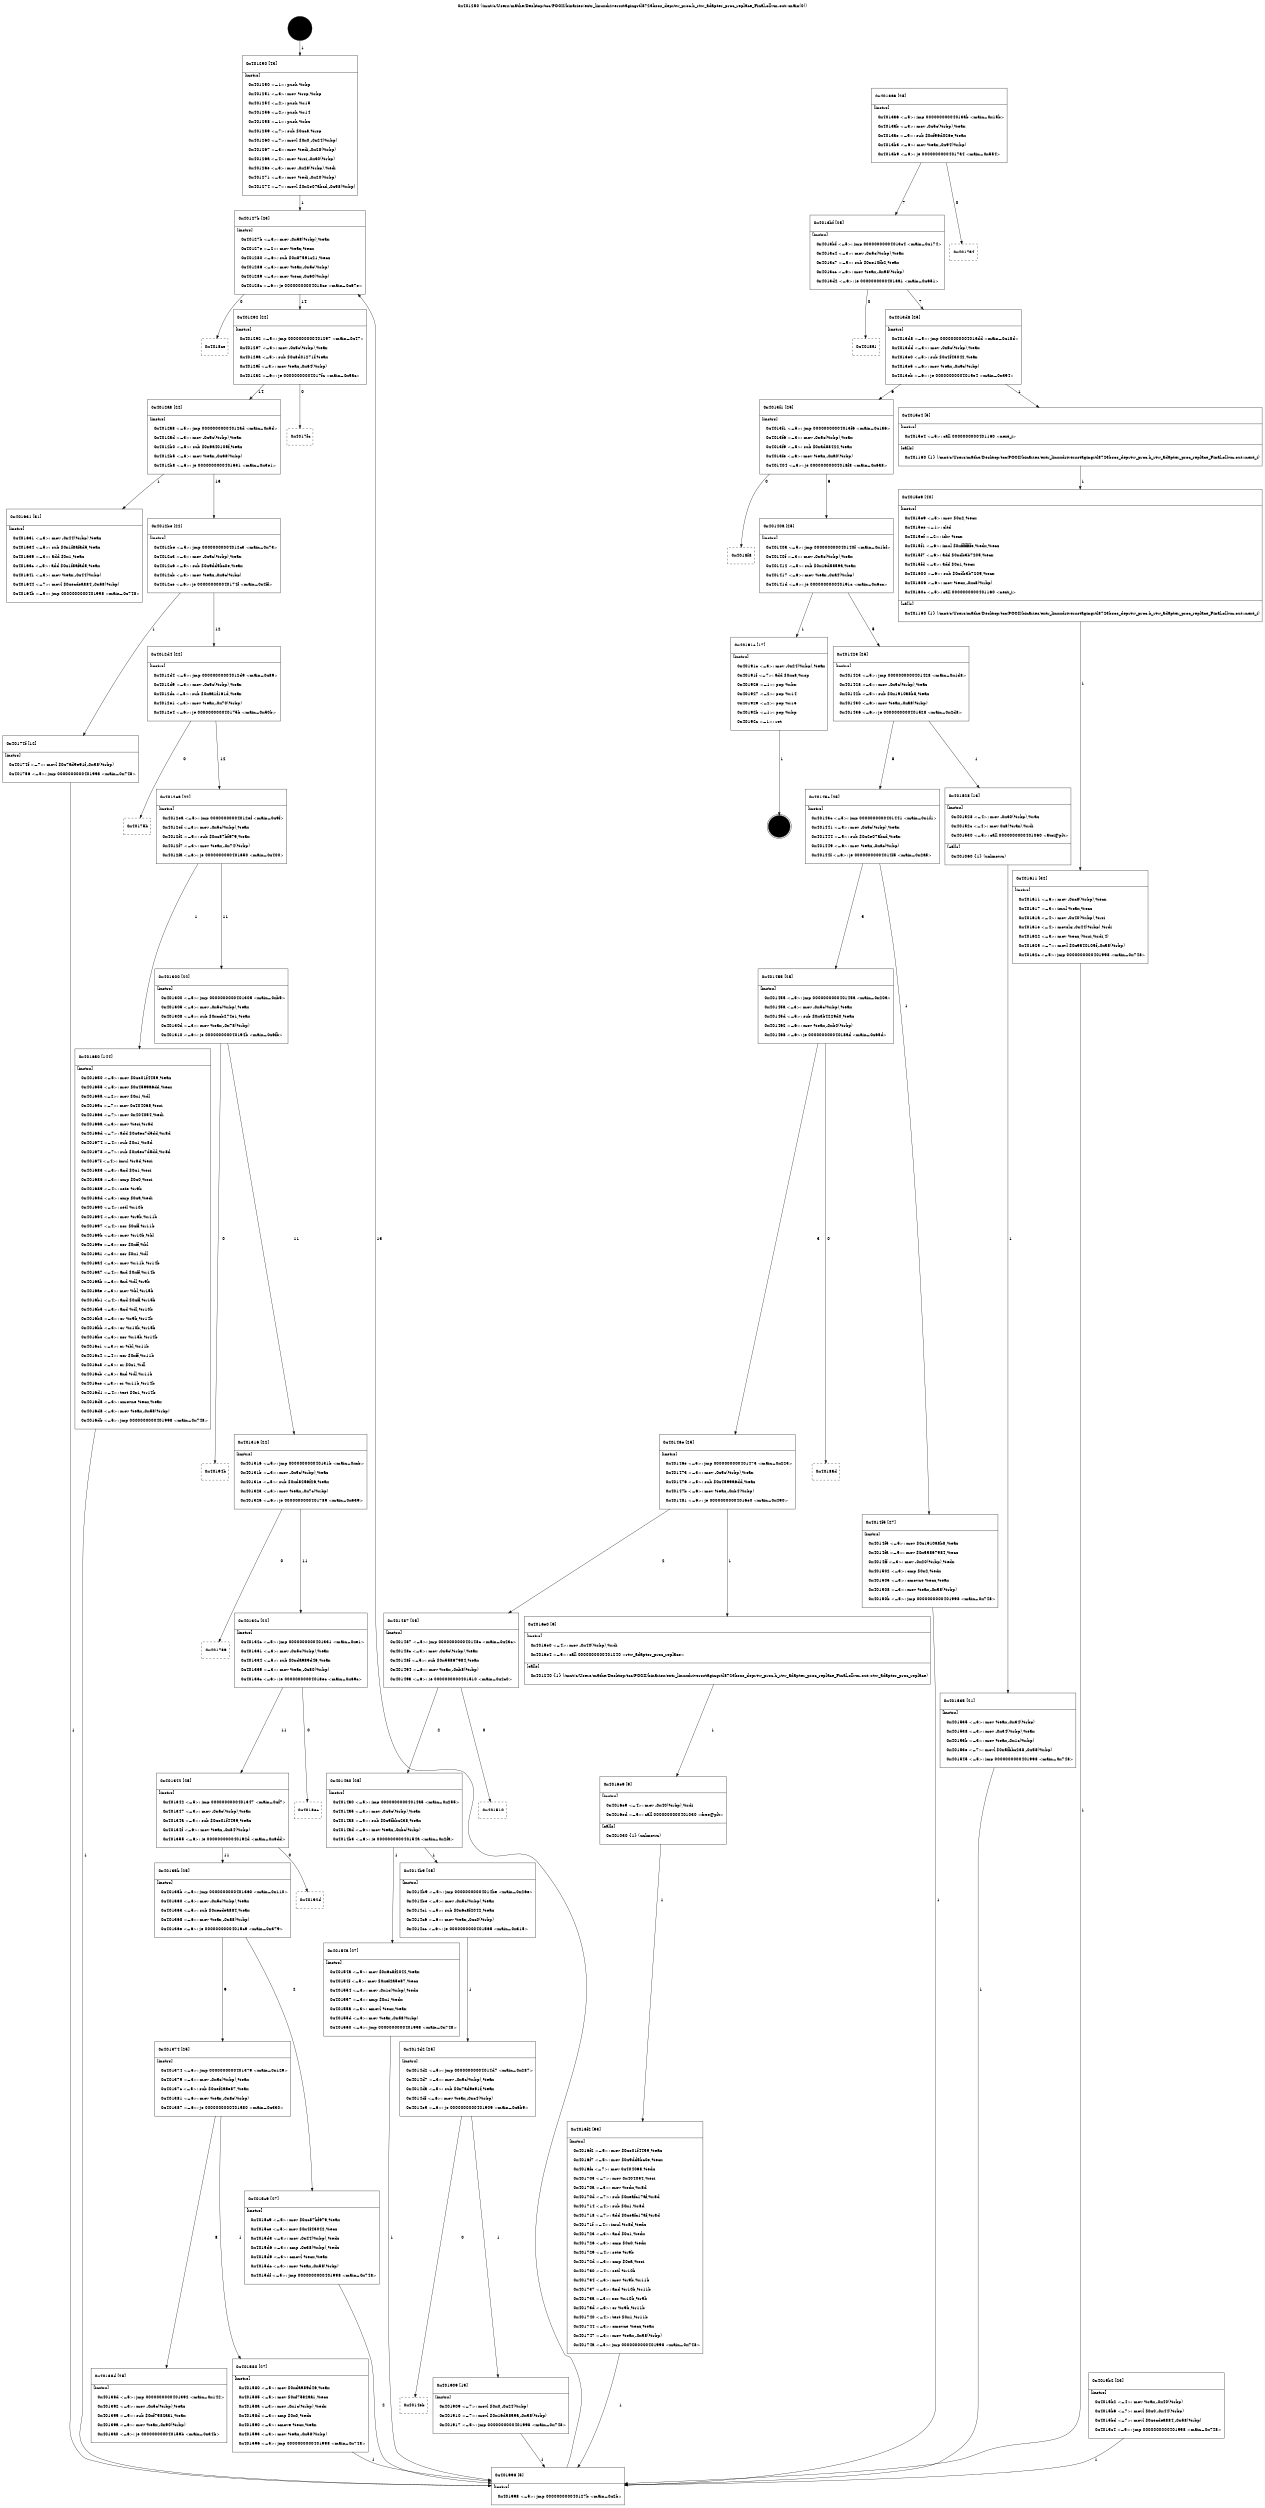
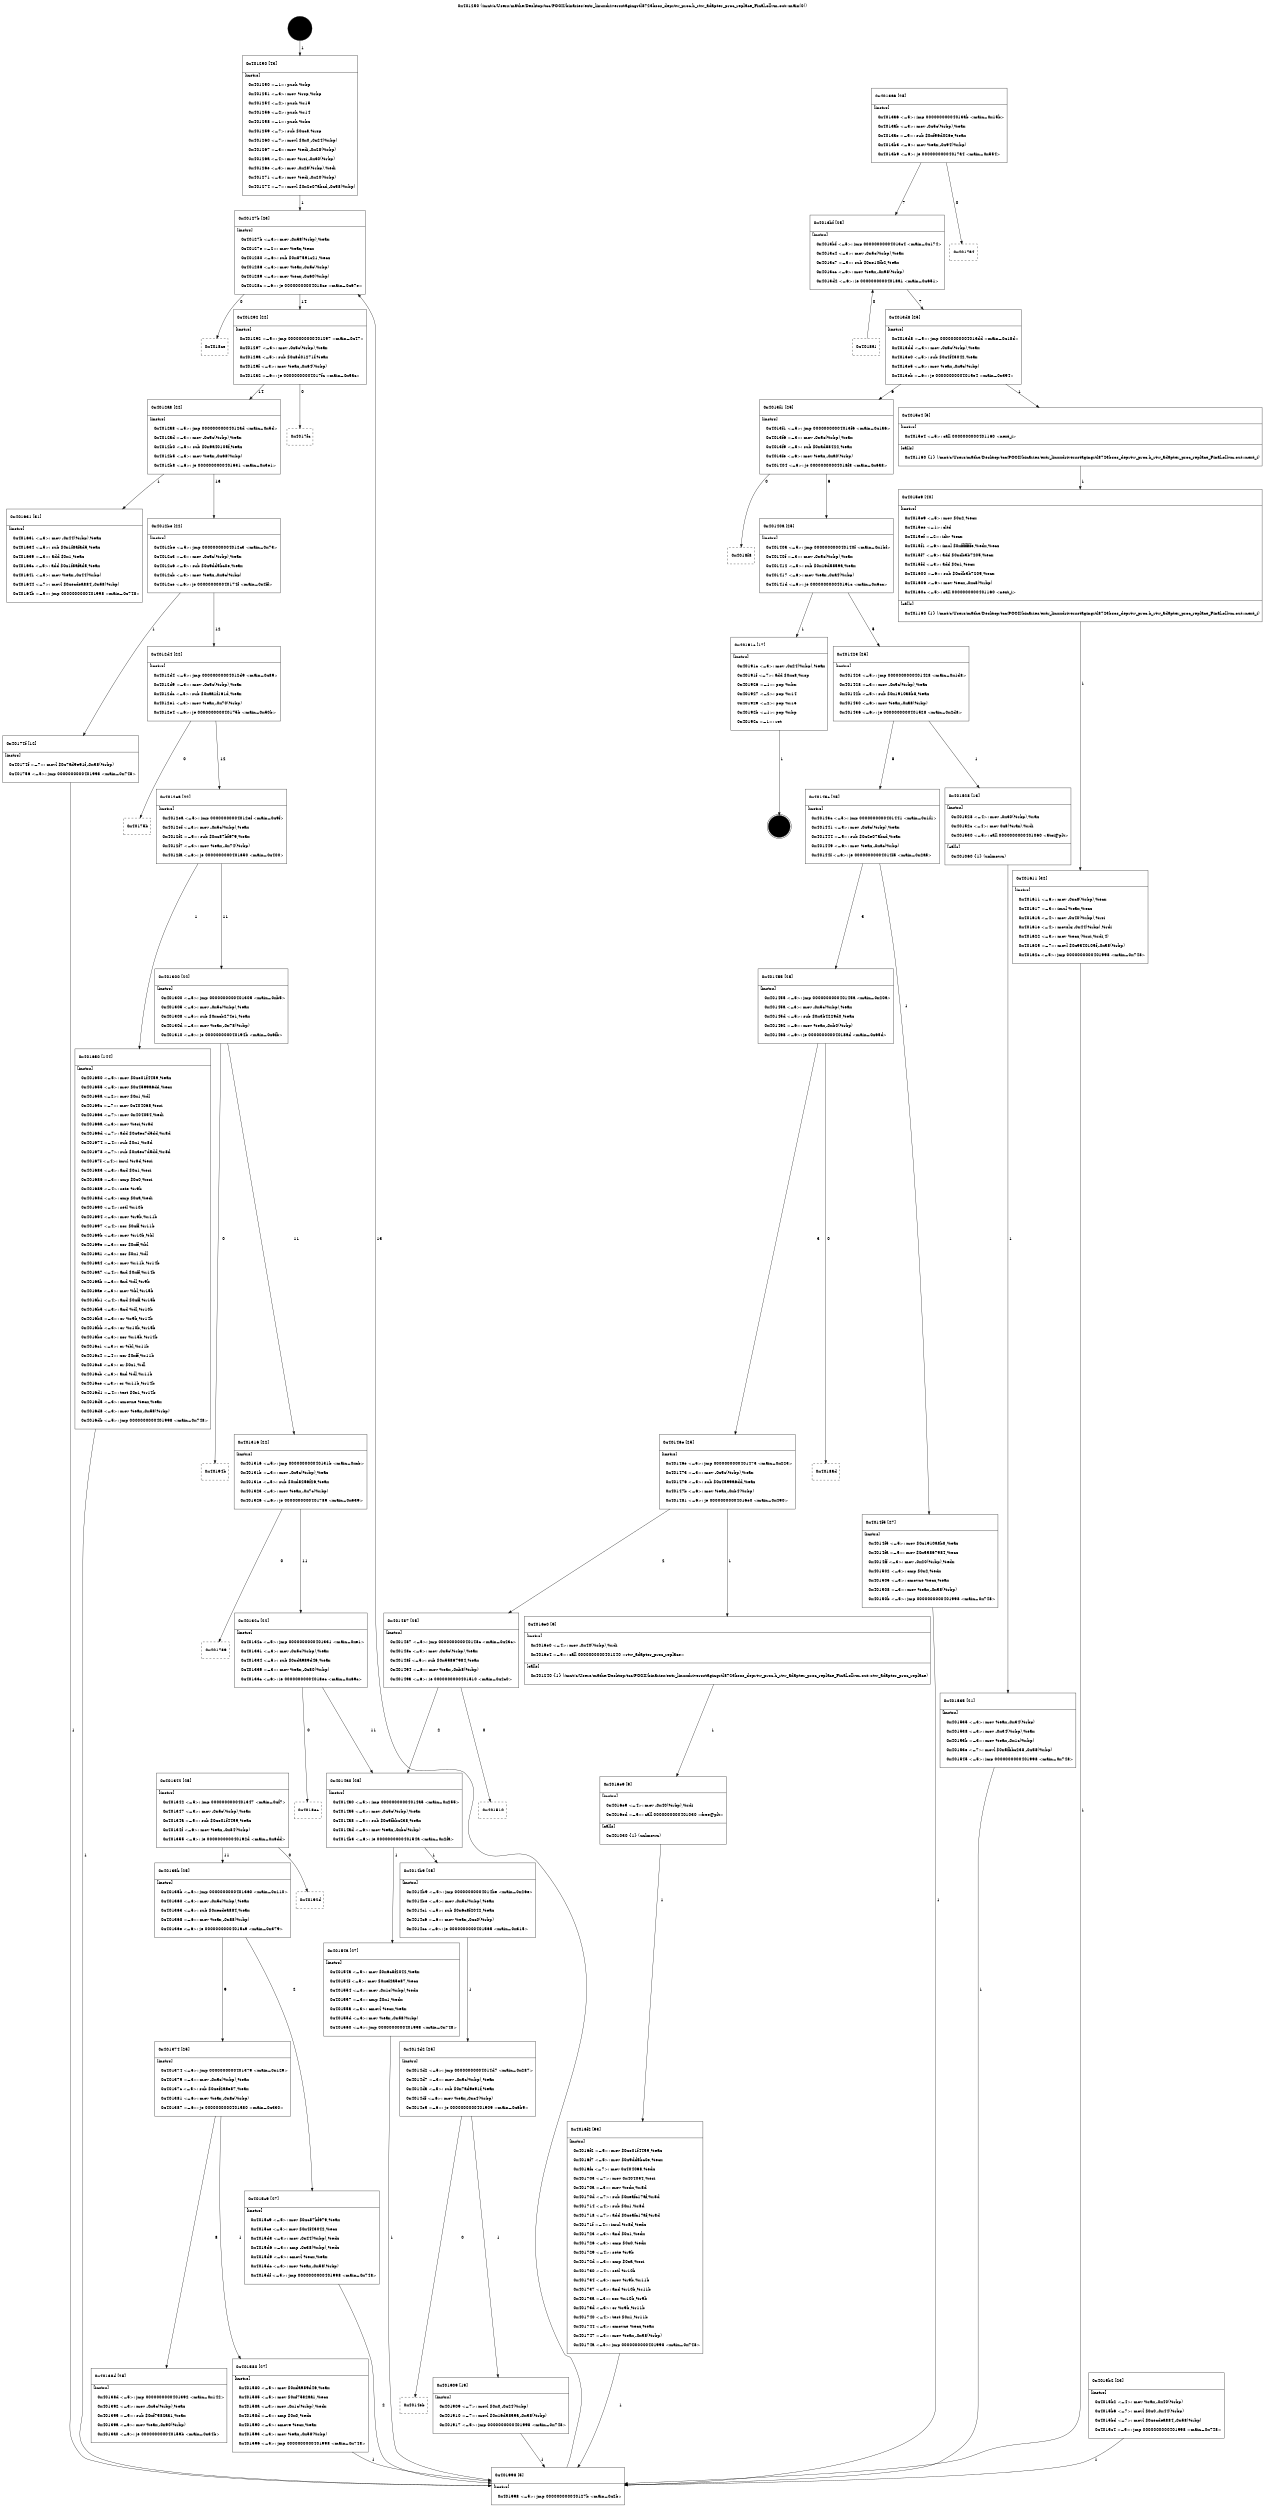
edge "0x4013bf [25]" -> "0x4018a1": reversed
edge "0x40132c [22]" -> "0x401342 [25]": now "0x40132c [22]" -> "0x4014a0 [25]"
